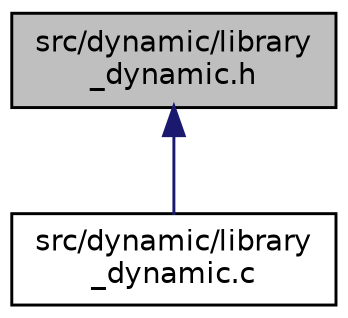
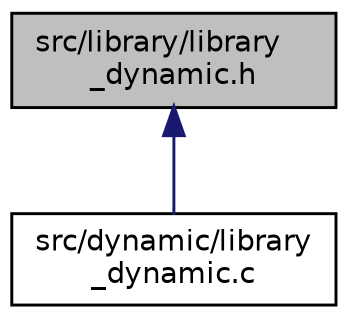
node "src/dynamic/library _dynamic.h": label "src/dynamic/library _dynamic.h" -> "src/library/library _dynamic.h"
